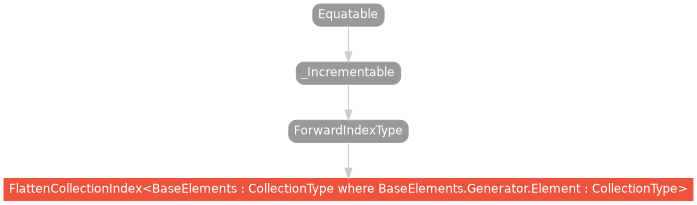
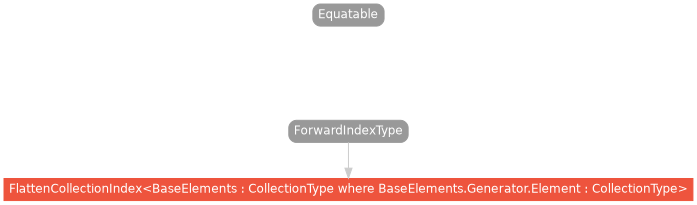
node "_Incrementable": removed
